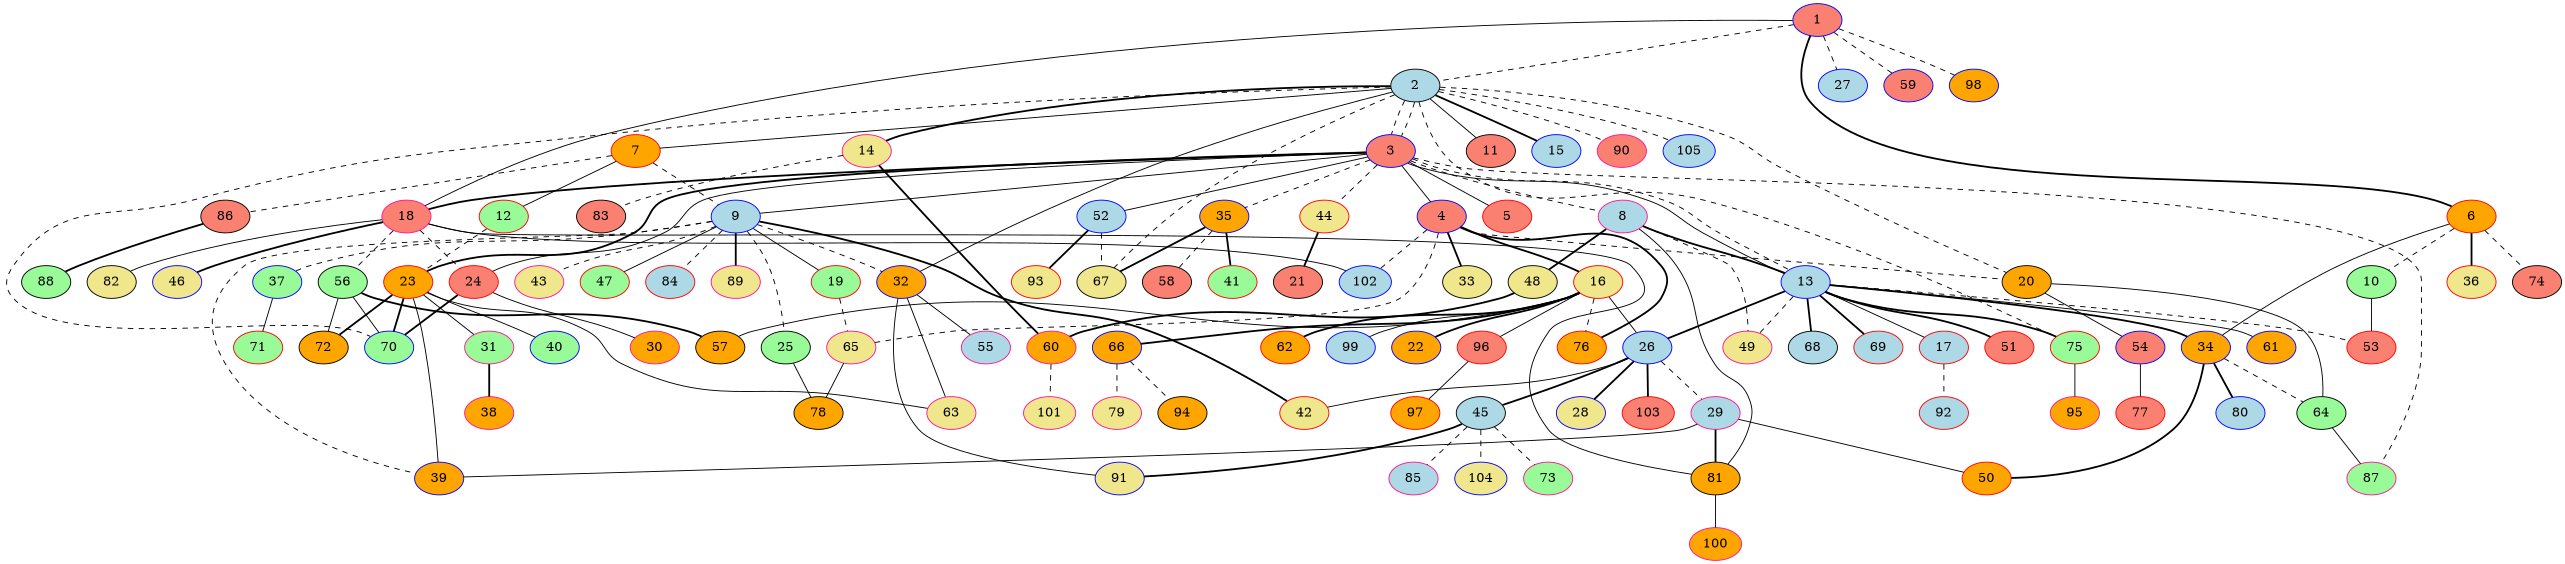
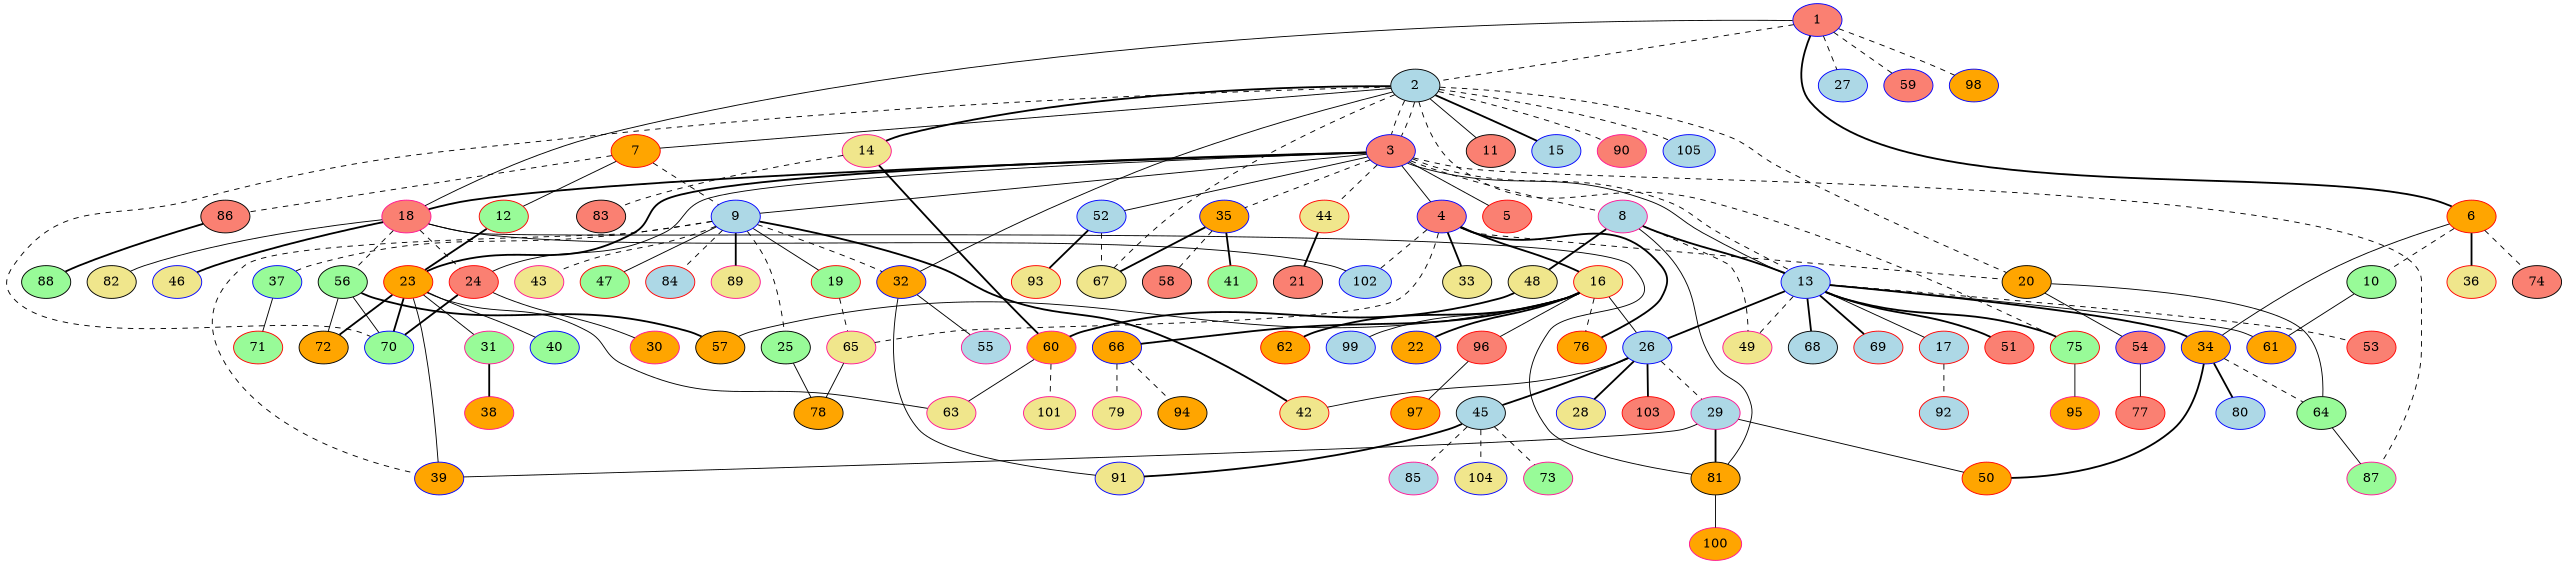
edge "12" -- "23": style dashed -> bold
edge "10" -- "53": now "10" -- "61"
edge "32" -- "63": now "60" -- "63"
